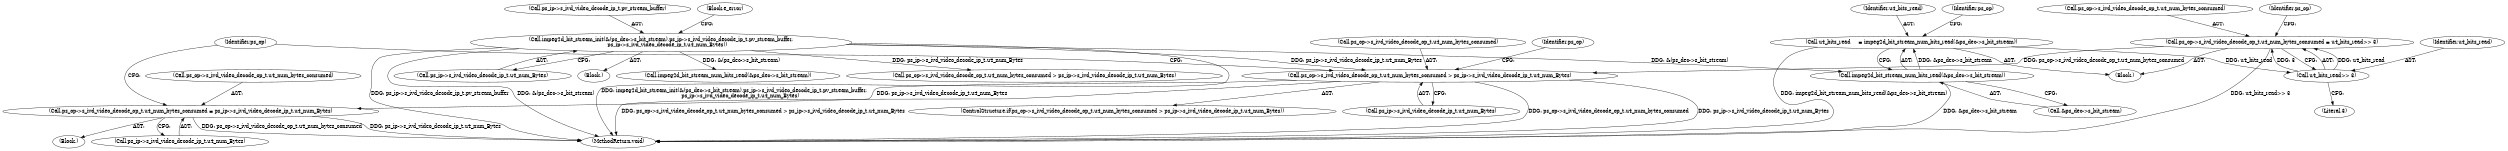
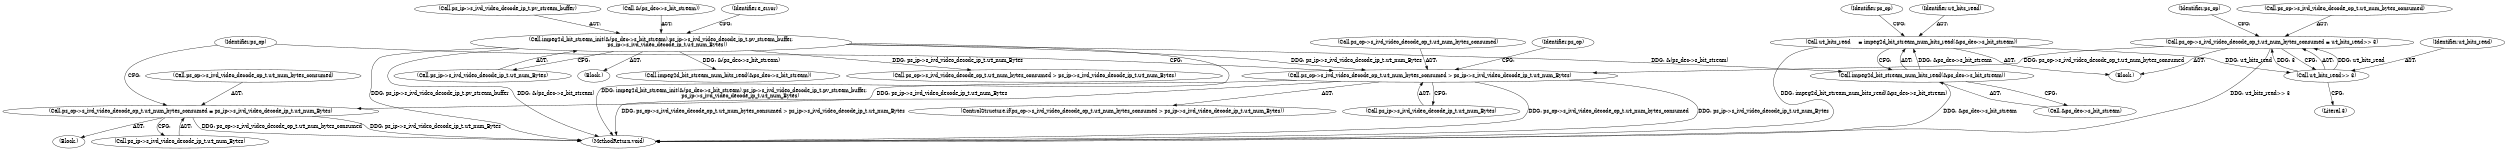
node "(Call,&(ps_dec->s_bit_stream))": added
node "(Block,e_error)": label "(Block,e_error)" -> "(Identifier,e_error)"
